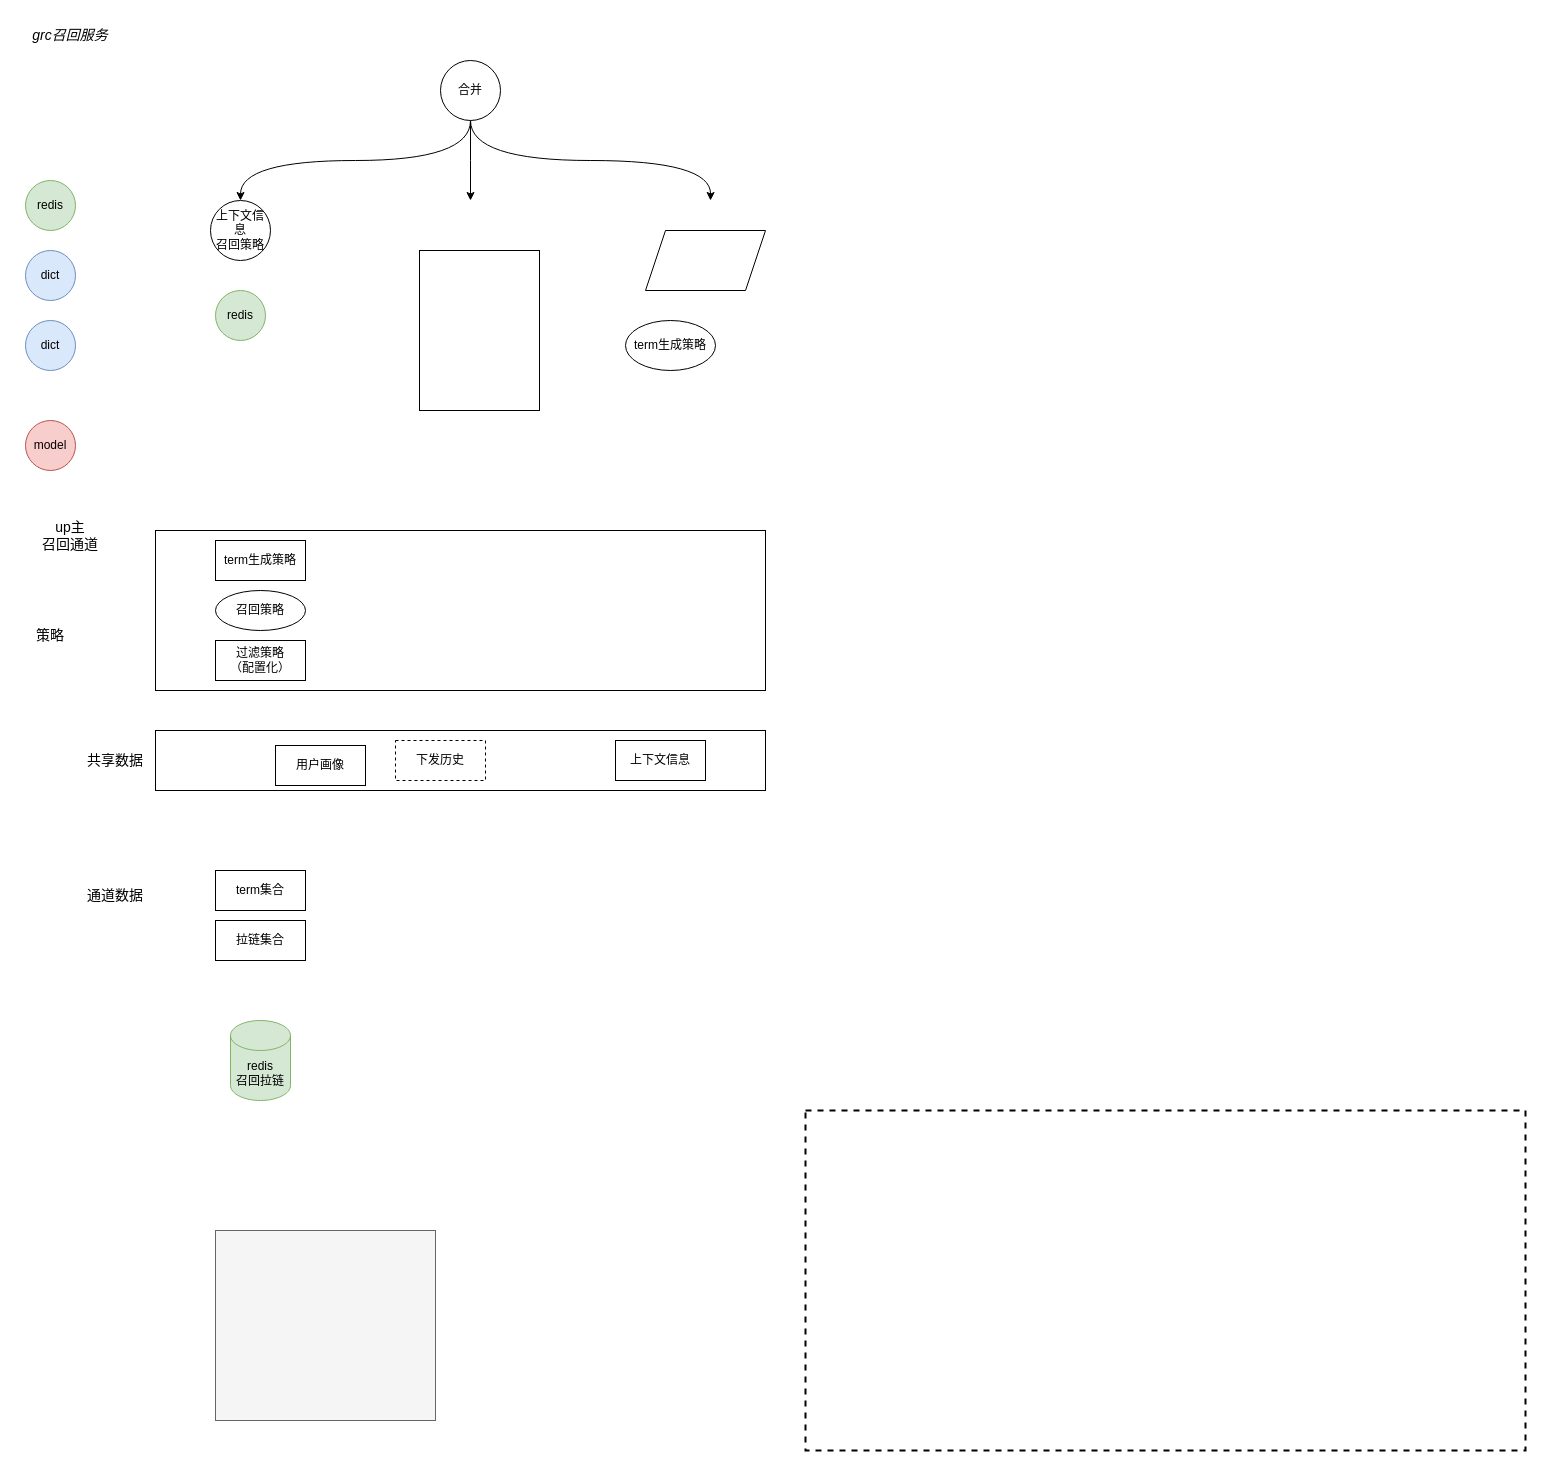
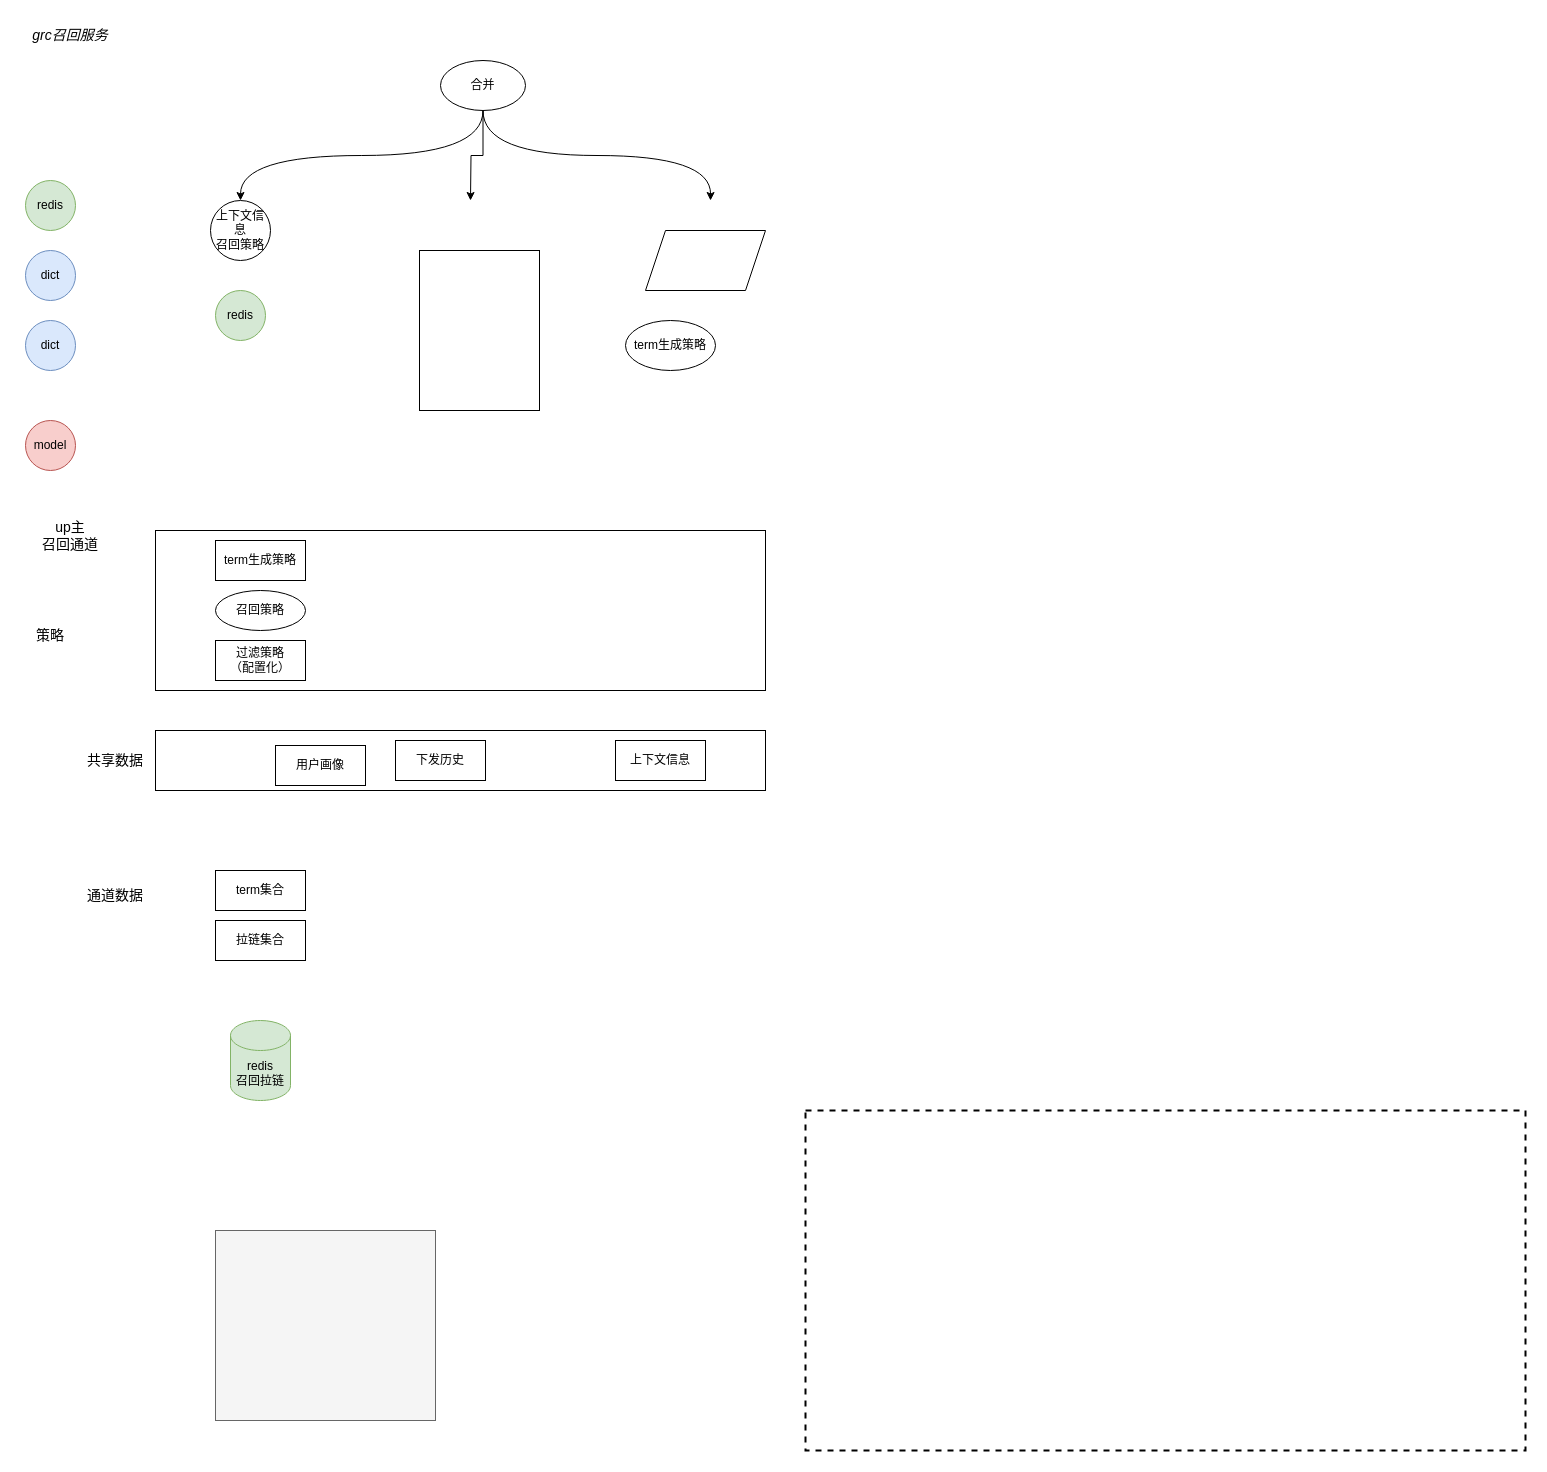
node "合并": size 60x60 -> 85x50
node "下发历史": style dashed -> solid
